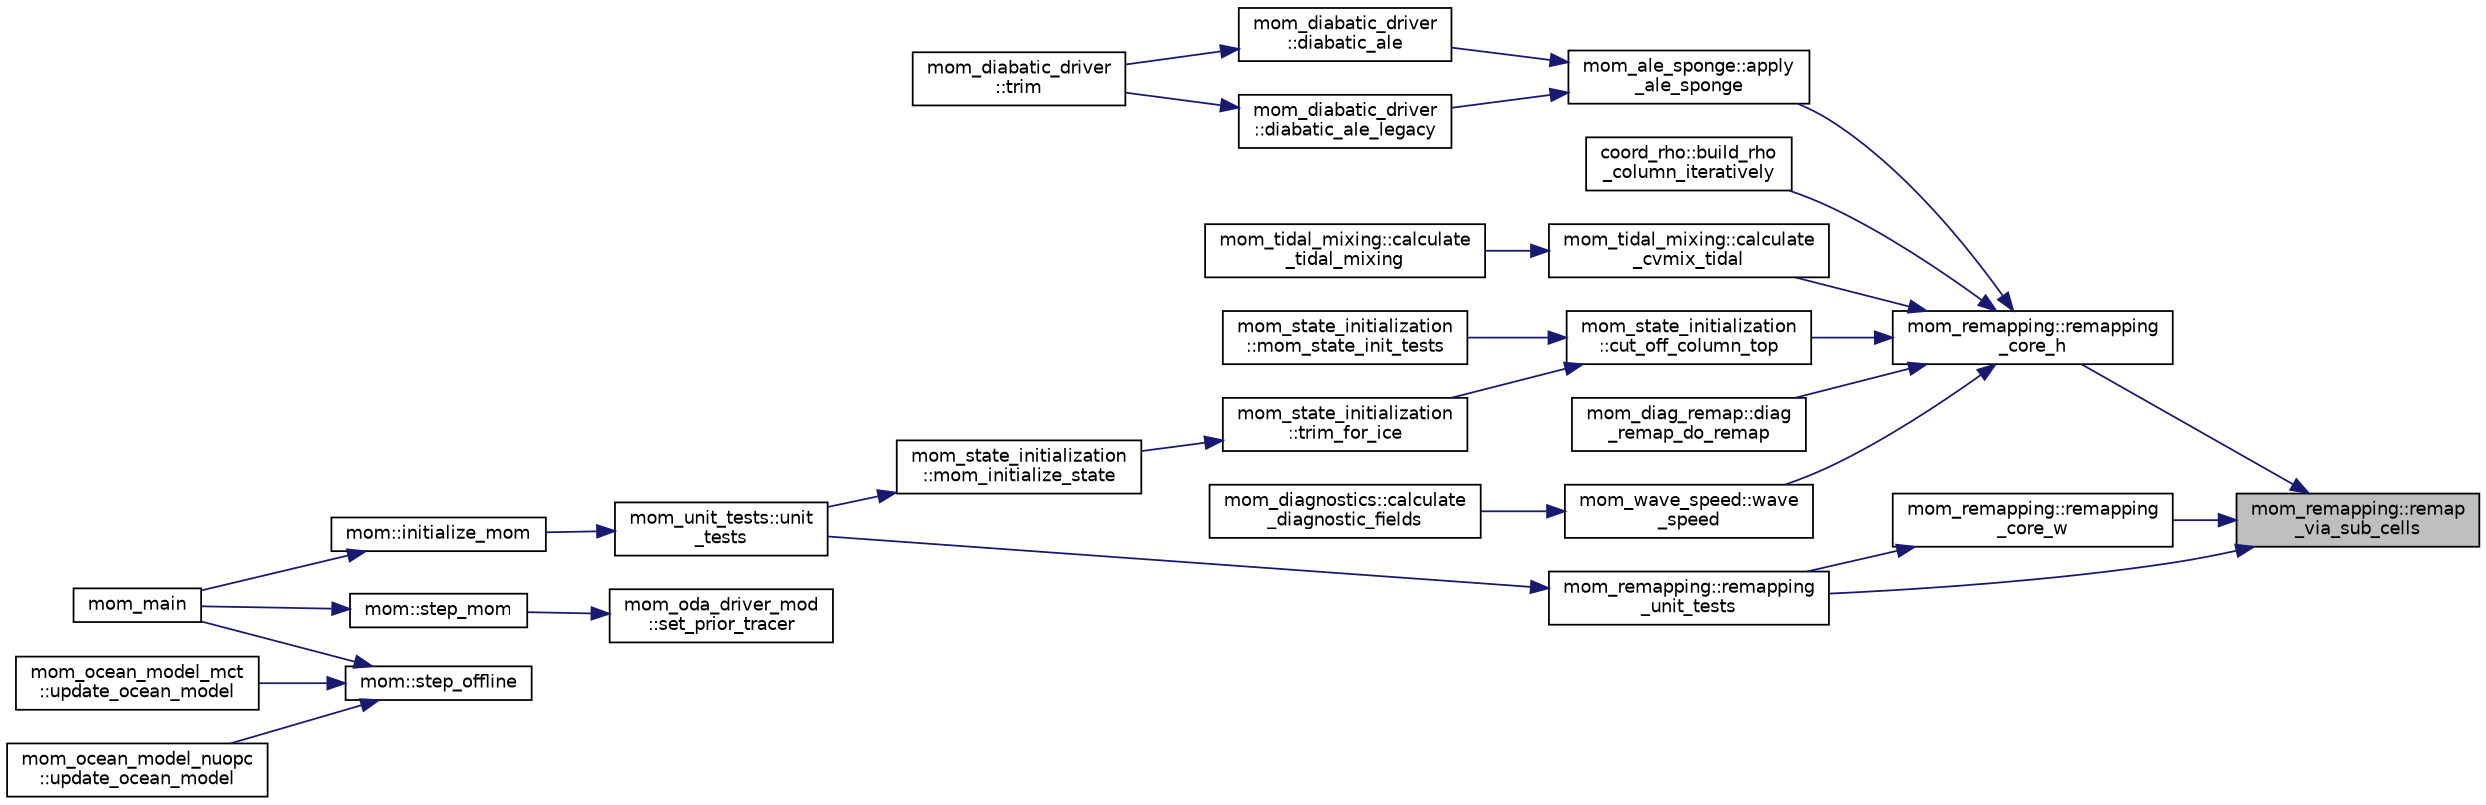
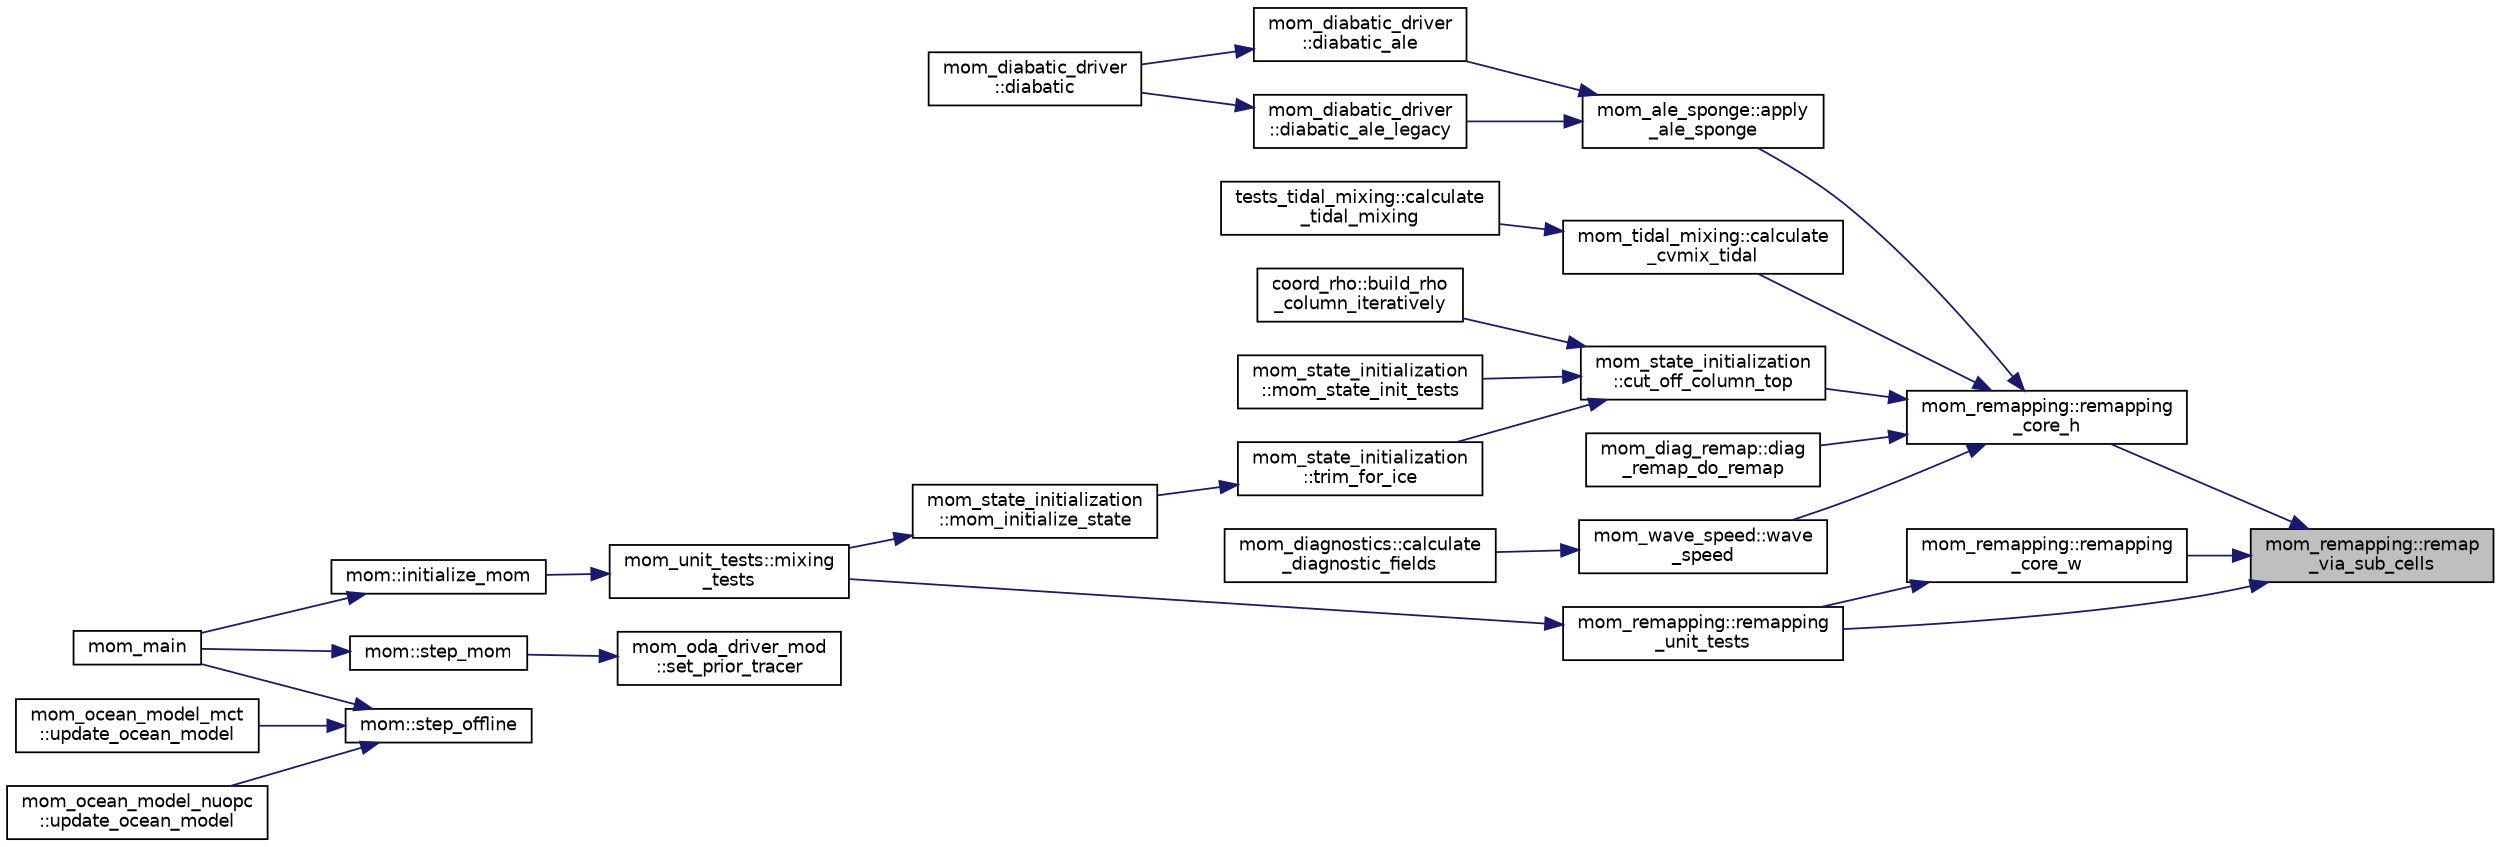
node "mom_diabatic_driver ::trim": label "mom_diabatic_driver ::trim" -> "mom_diabatic_driver ::diabatic"
edge "coord_rho::build_rho _column_iteratively" -> "mom_remapping::remapping _core_h": now "coord_rho::build_rho _column_iteratively" -> "mom_state_initialization ::cut_off_column_top"
node "mom_tidal_mixing::calculate _tidal_mixing": label "mom_tidal_mixing::calculate _tidal_mixing" -> "tests_tidal_mixing::calculate _tidal_mixing"
node "mom_unit_tests::unit _tests": label "mom_unit_tests::unit _tests" -> "mom_unit_tests::mixing _tests"
